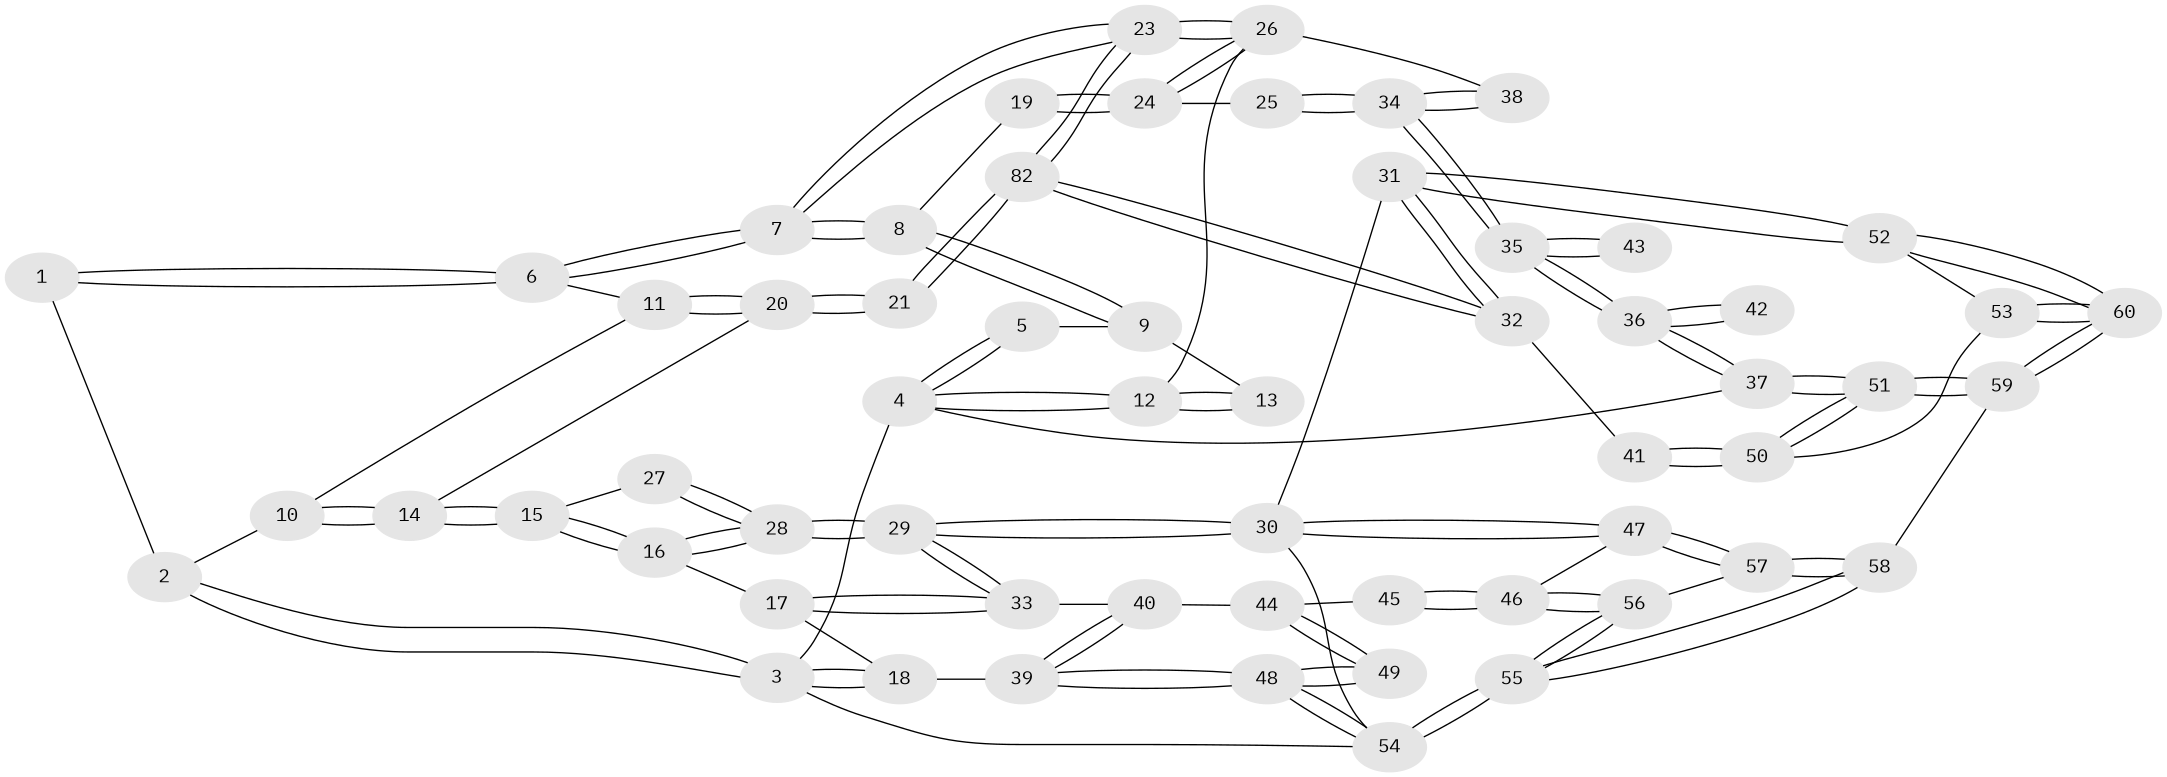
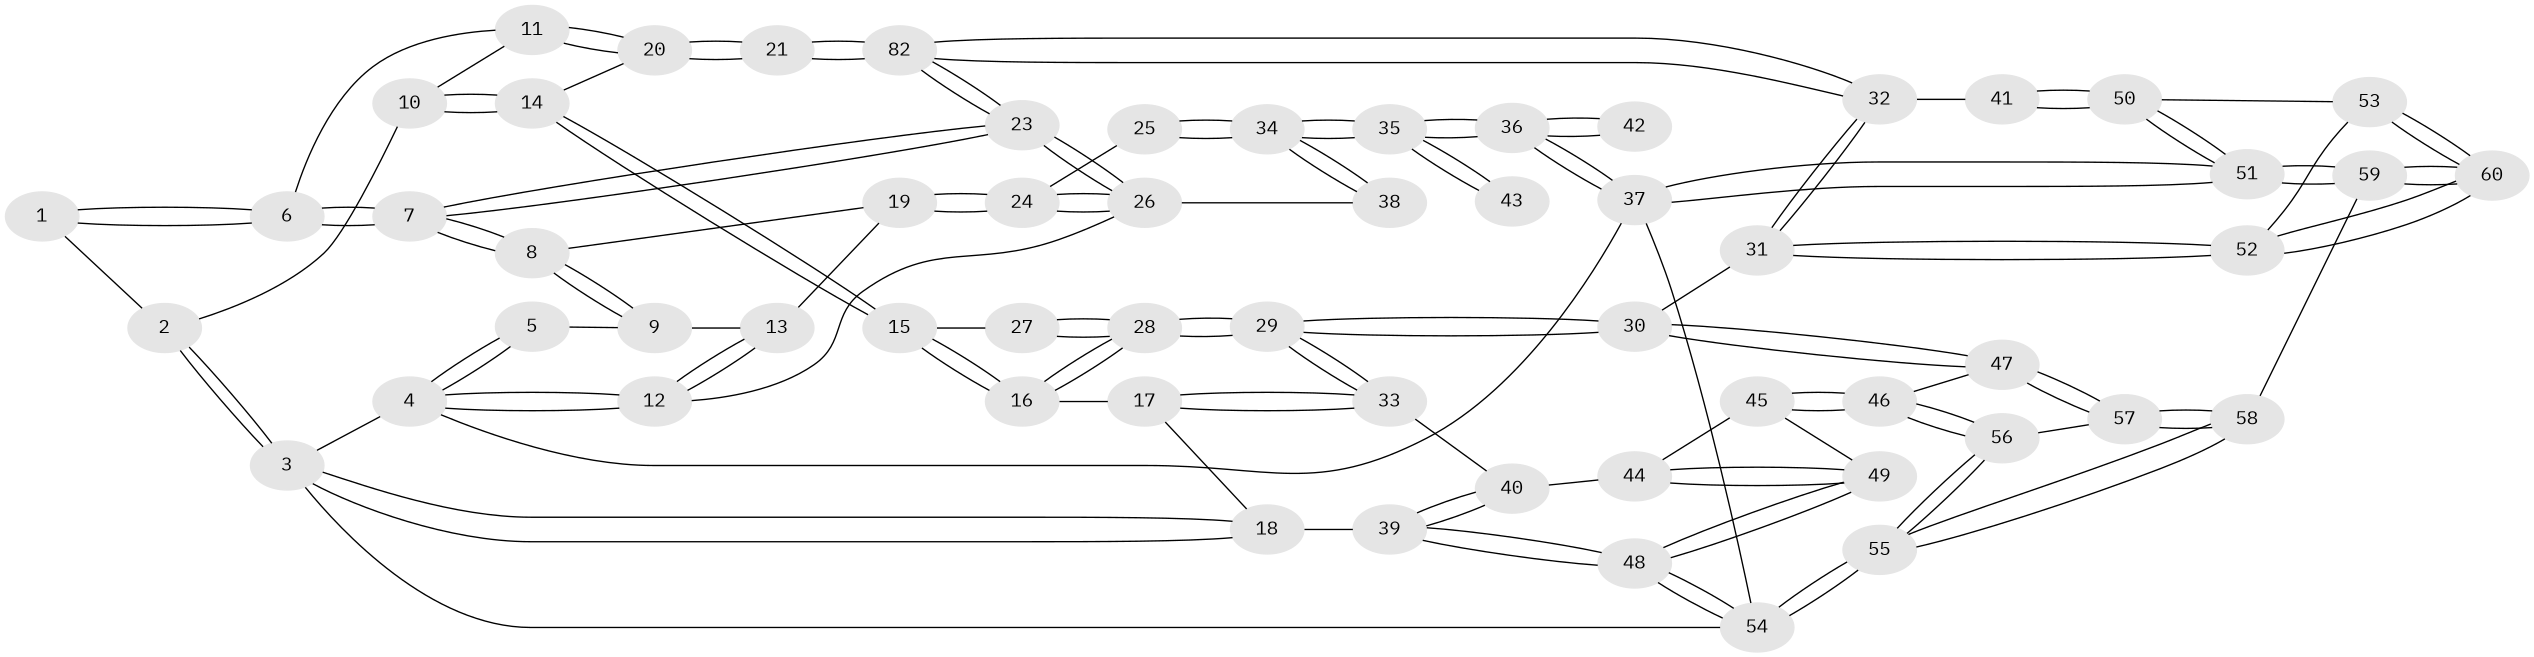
edge "19" -- "13": added
edge "45" -- "49": added
edge "30" -- "54": now "37" -- "54"
